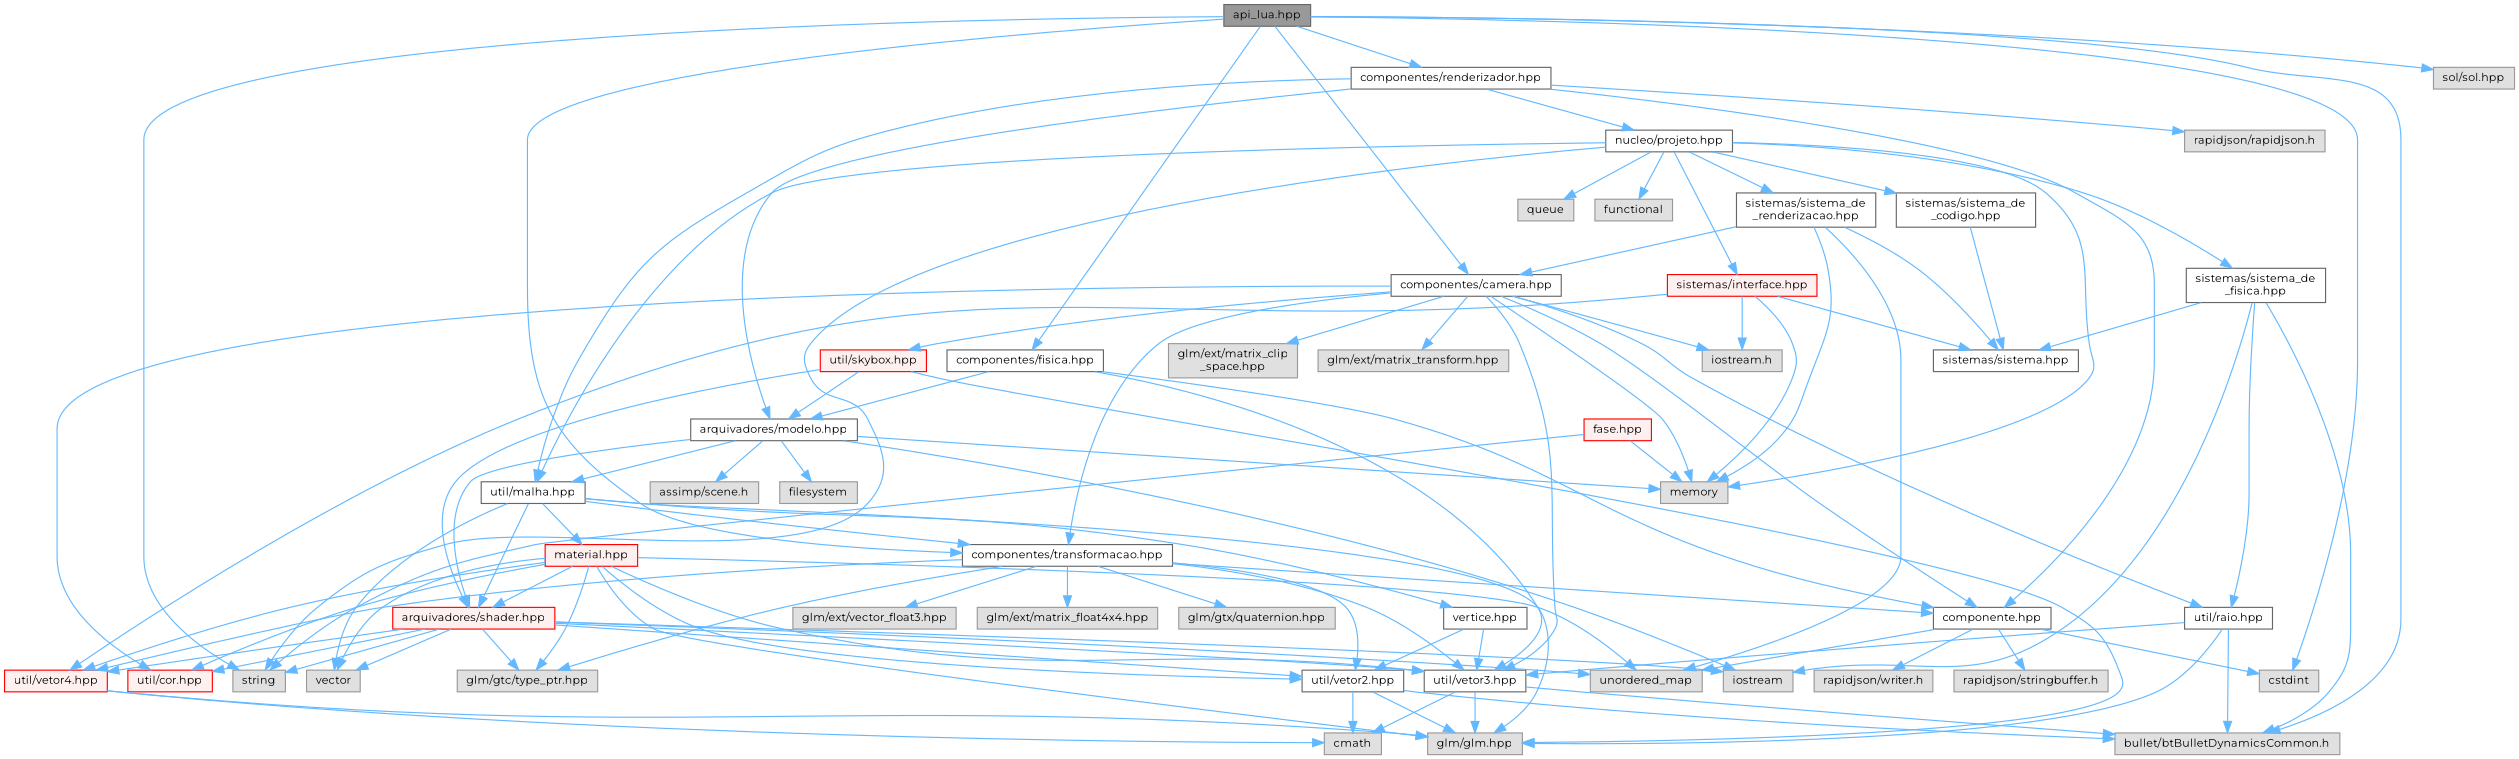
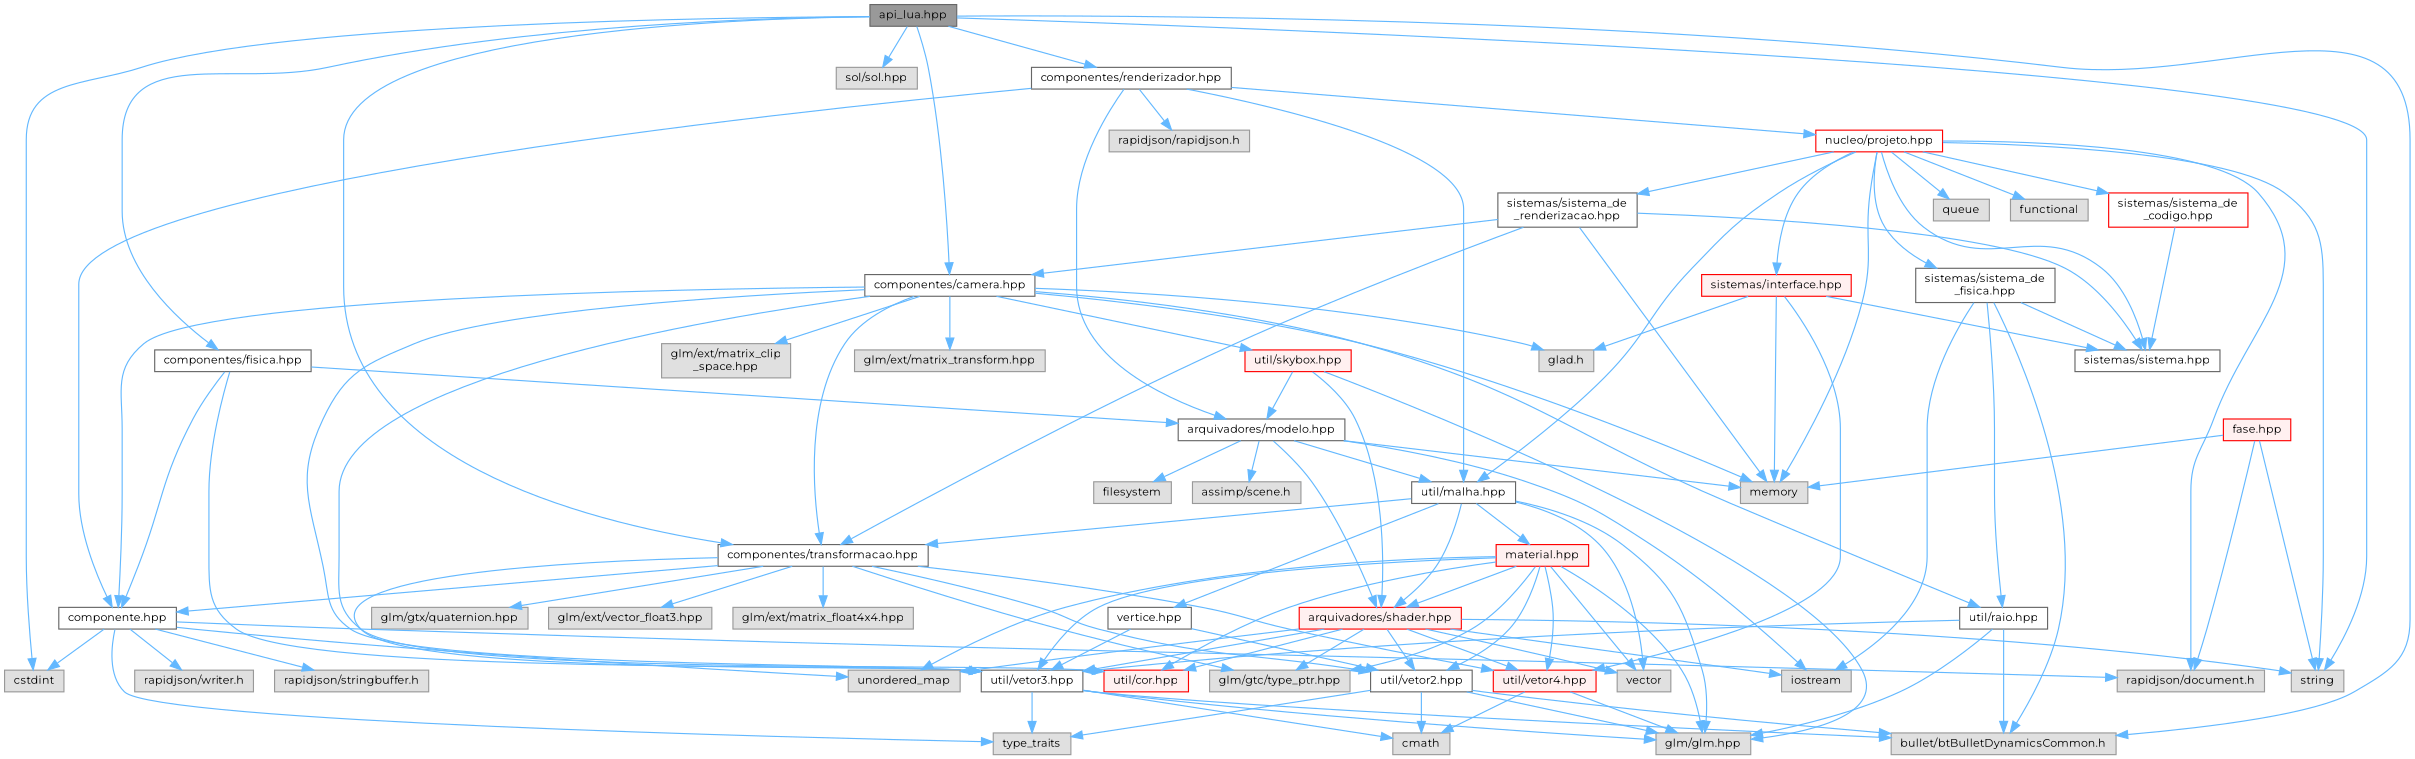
node "nucleo/projeto.hpp": color grey40 -> red
node "sistemas/sistema_de _codigo.hpp": color grey40 -> red
edge "nucleo/projeto.hpp" -> "sistemas/sistema.hpp": added
node "iostream.h": label "iostream.h" -> "glad.h"
edge "sistemas/sistema_de _renderizacao.hpp" -> "unordered_map": now "sistemas/sistema_de _renderizacao.hpp" -> "componentes/transformacao.hpp"
node "rapidjson/document.h": added
node "type_traits": added
